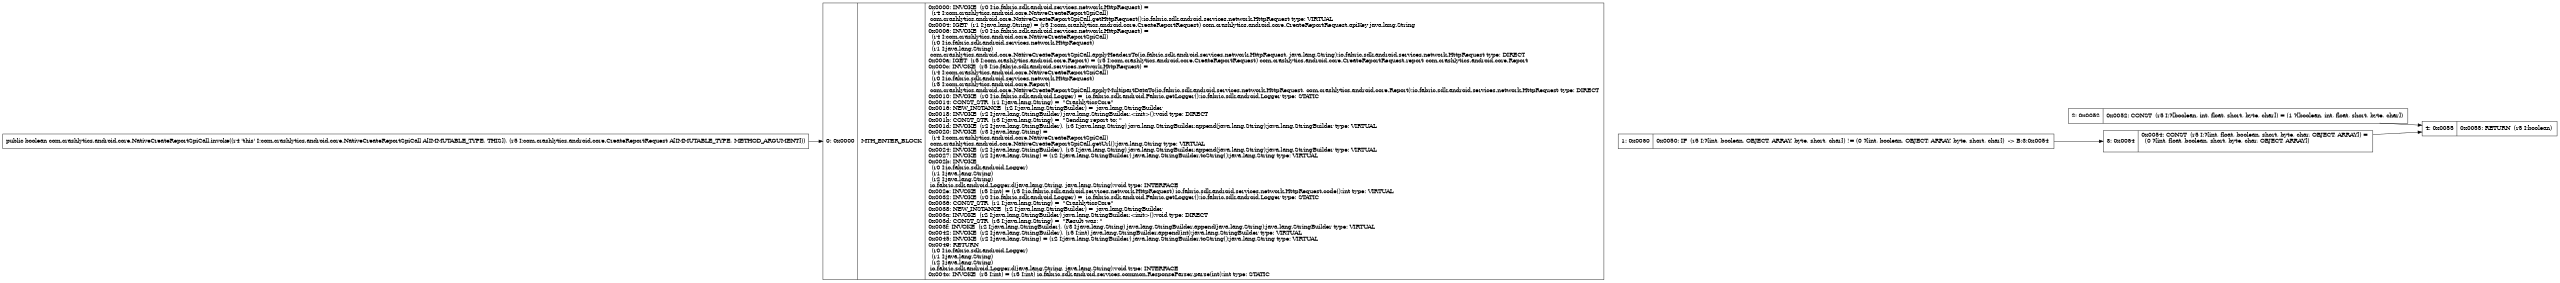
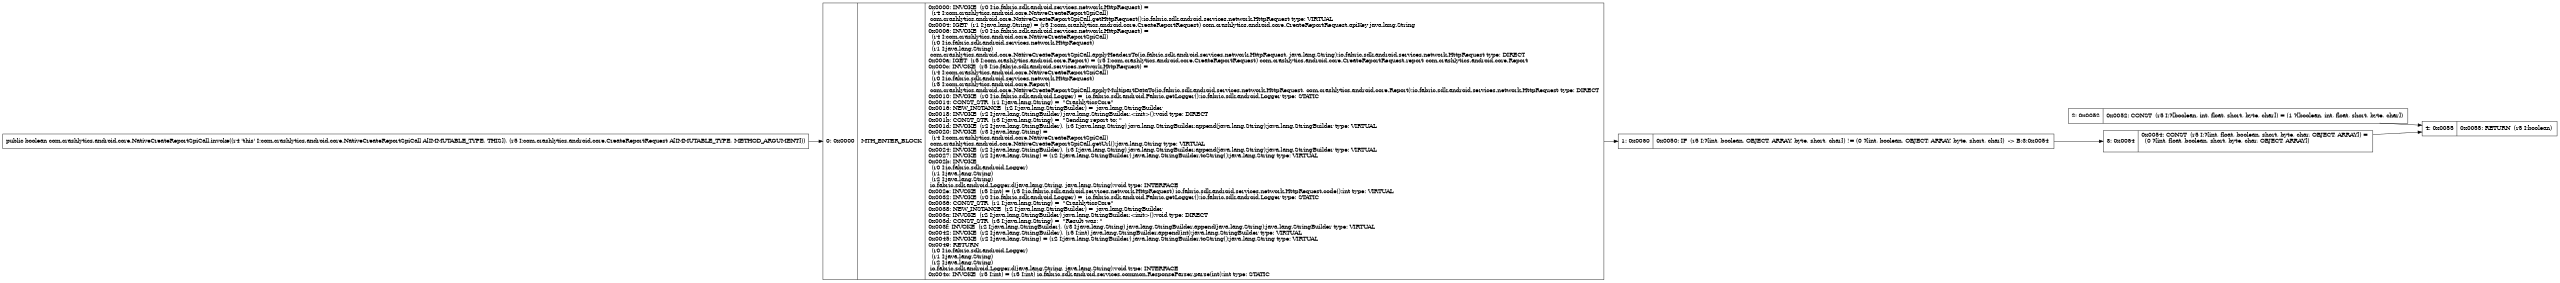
edge "0: 0x0000" -> "1: 0x0050": added
